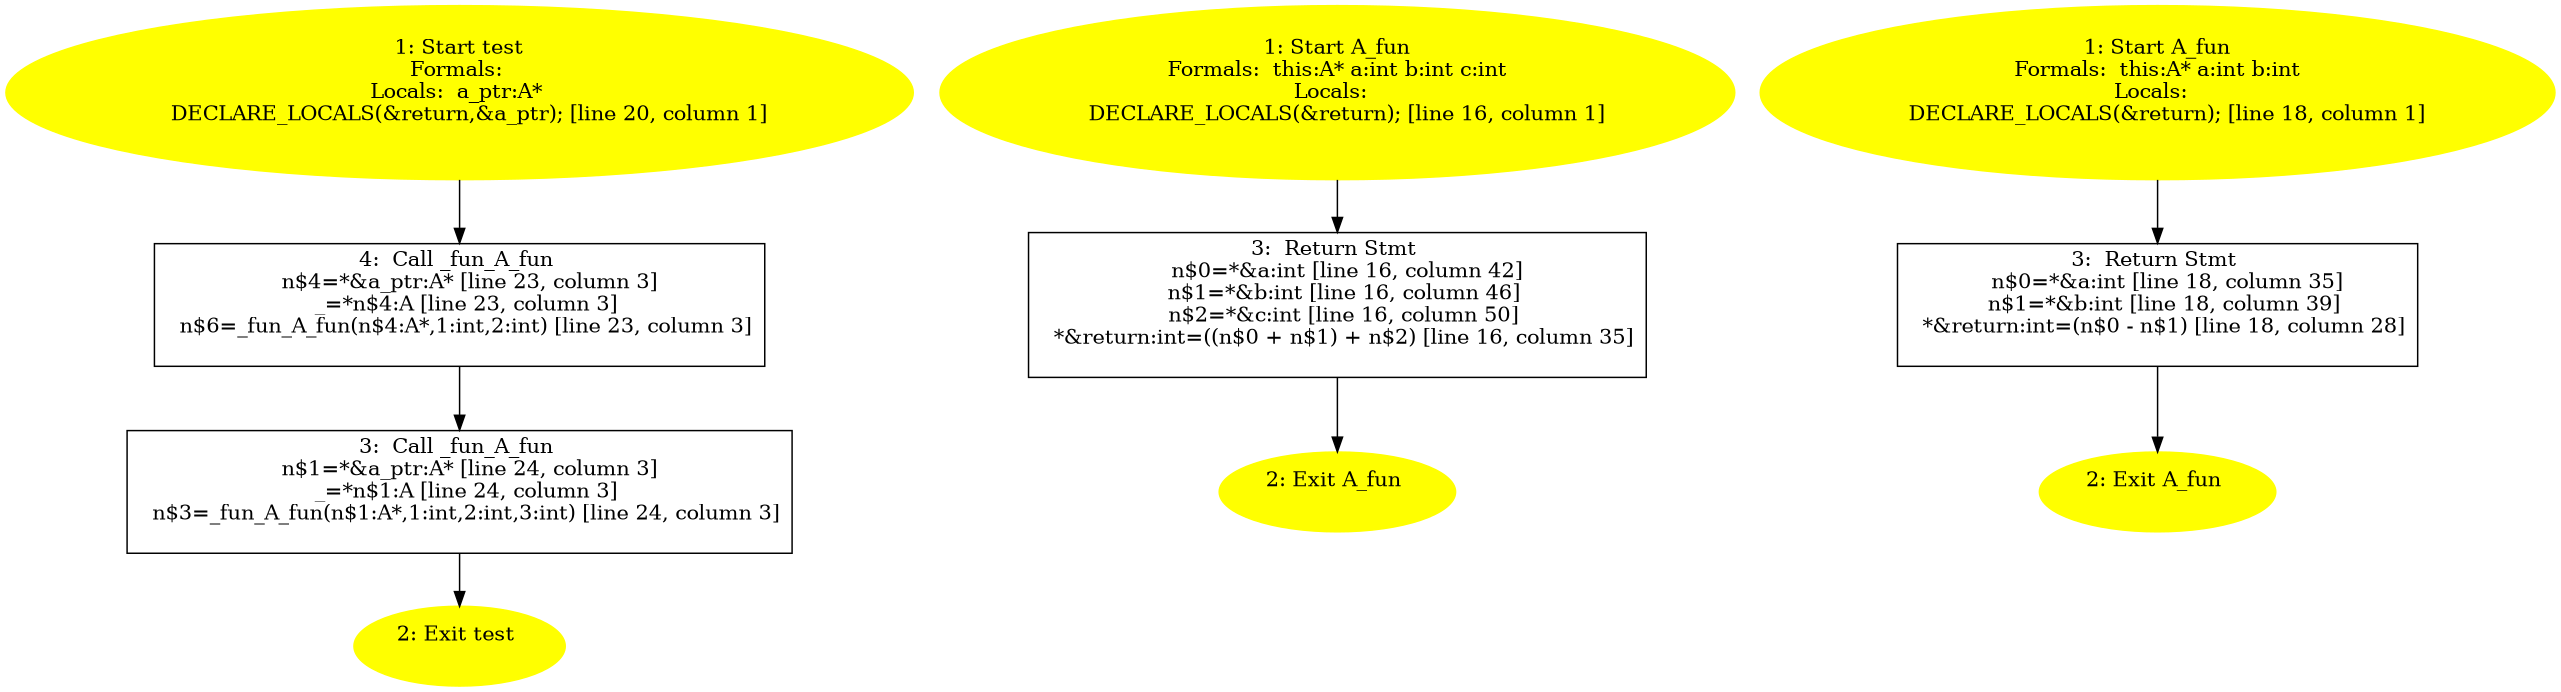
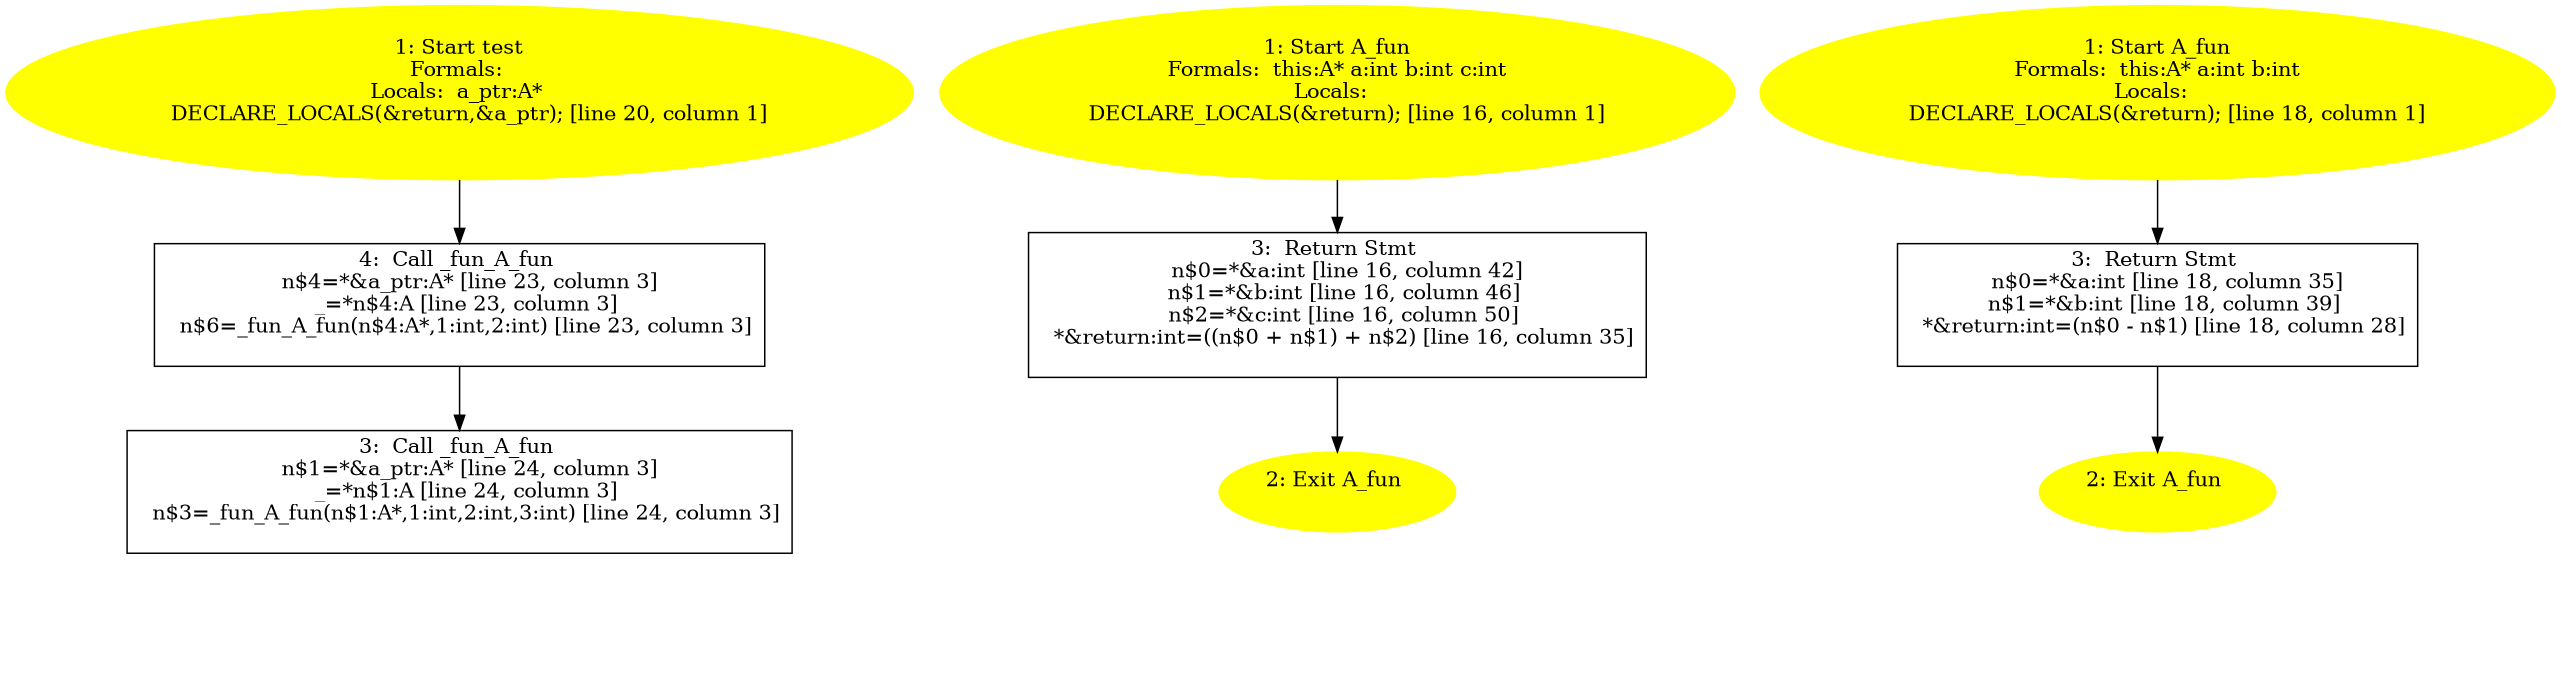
node "2: Exit test": removed
